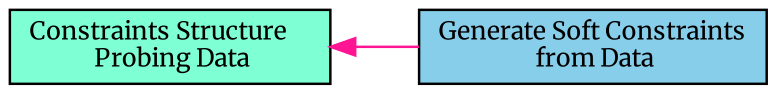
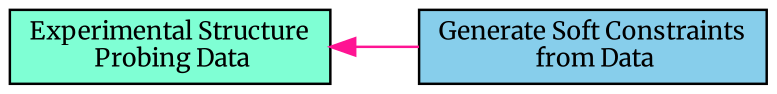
node "Constraints Structure Probing Data": label "Constraints Structure Probing Data" -> "Experimental Structure Probing Data"
